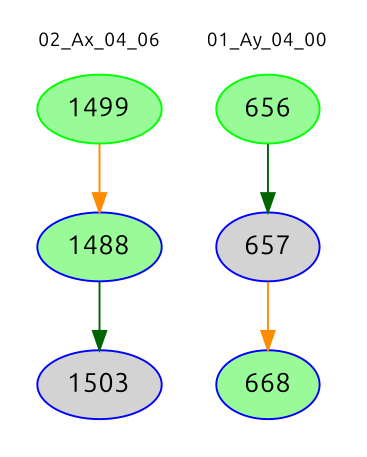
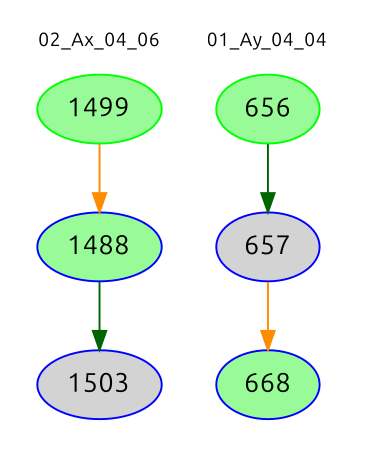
cluster "01_Ay_04_00": label "01_Ay_04_00" -> "01_Ay_04_04"
